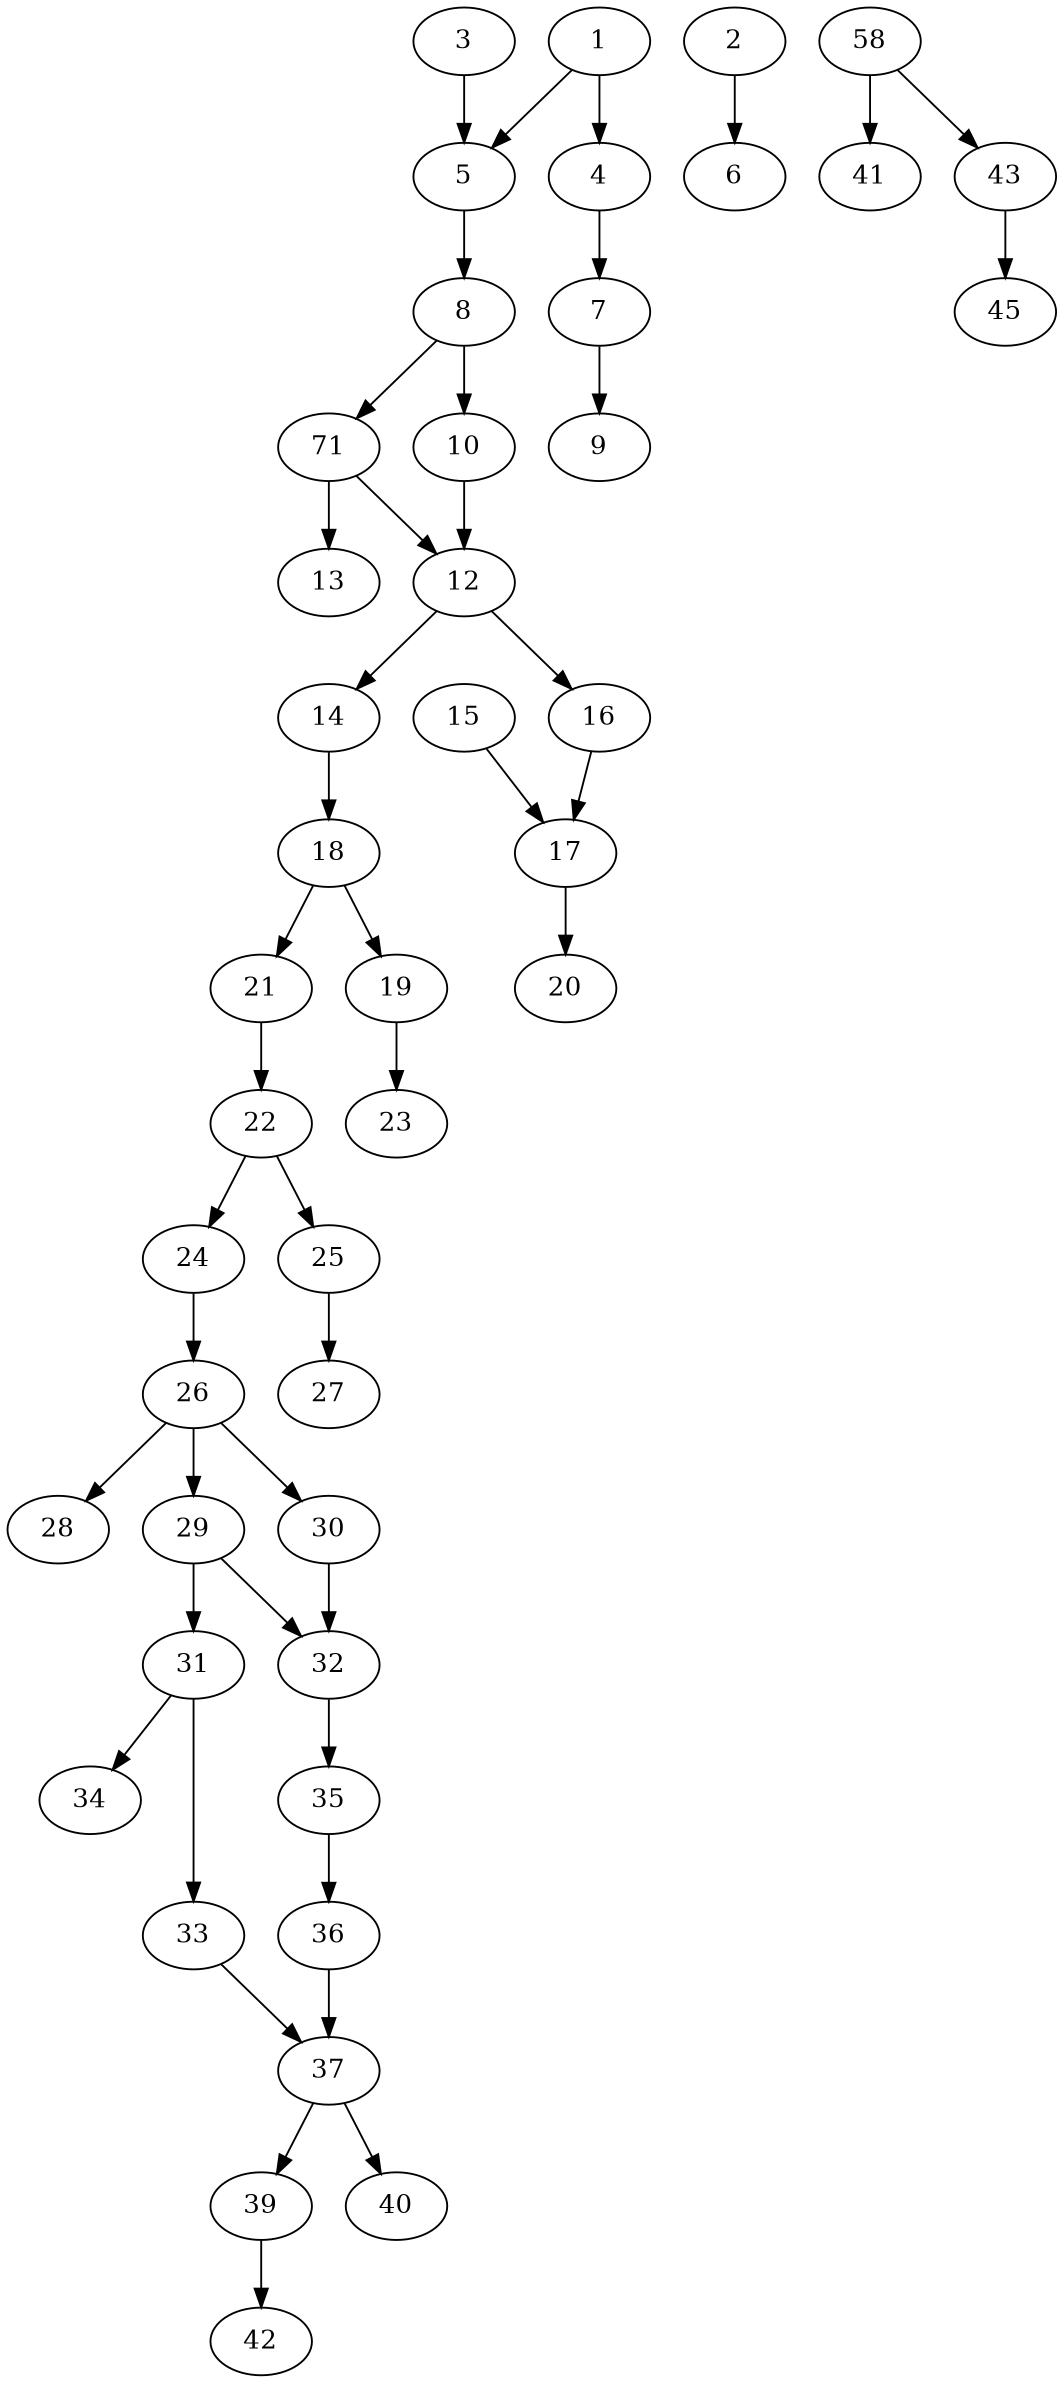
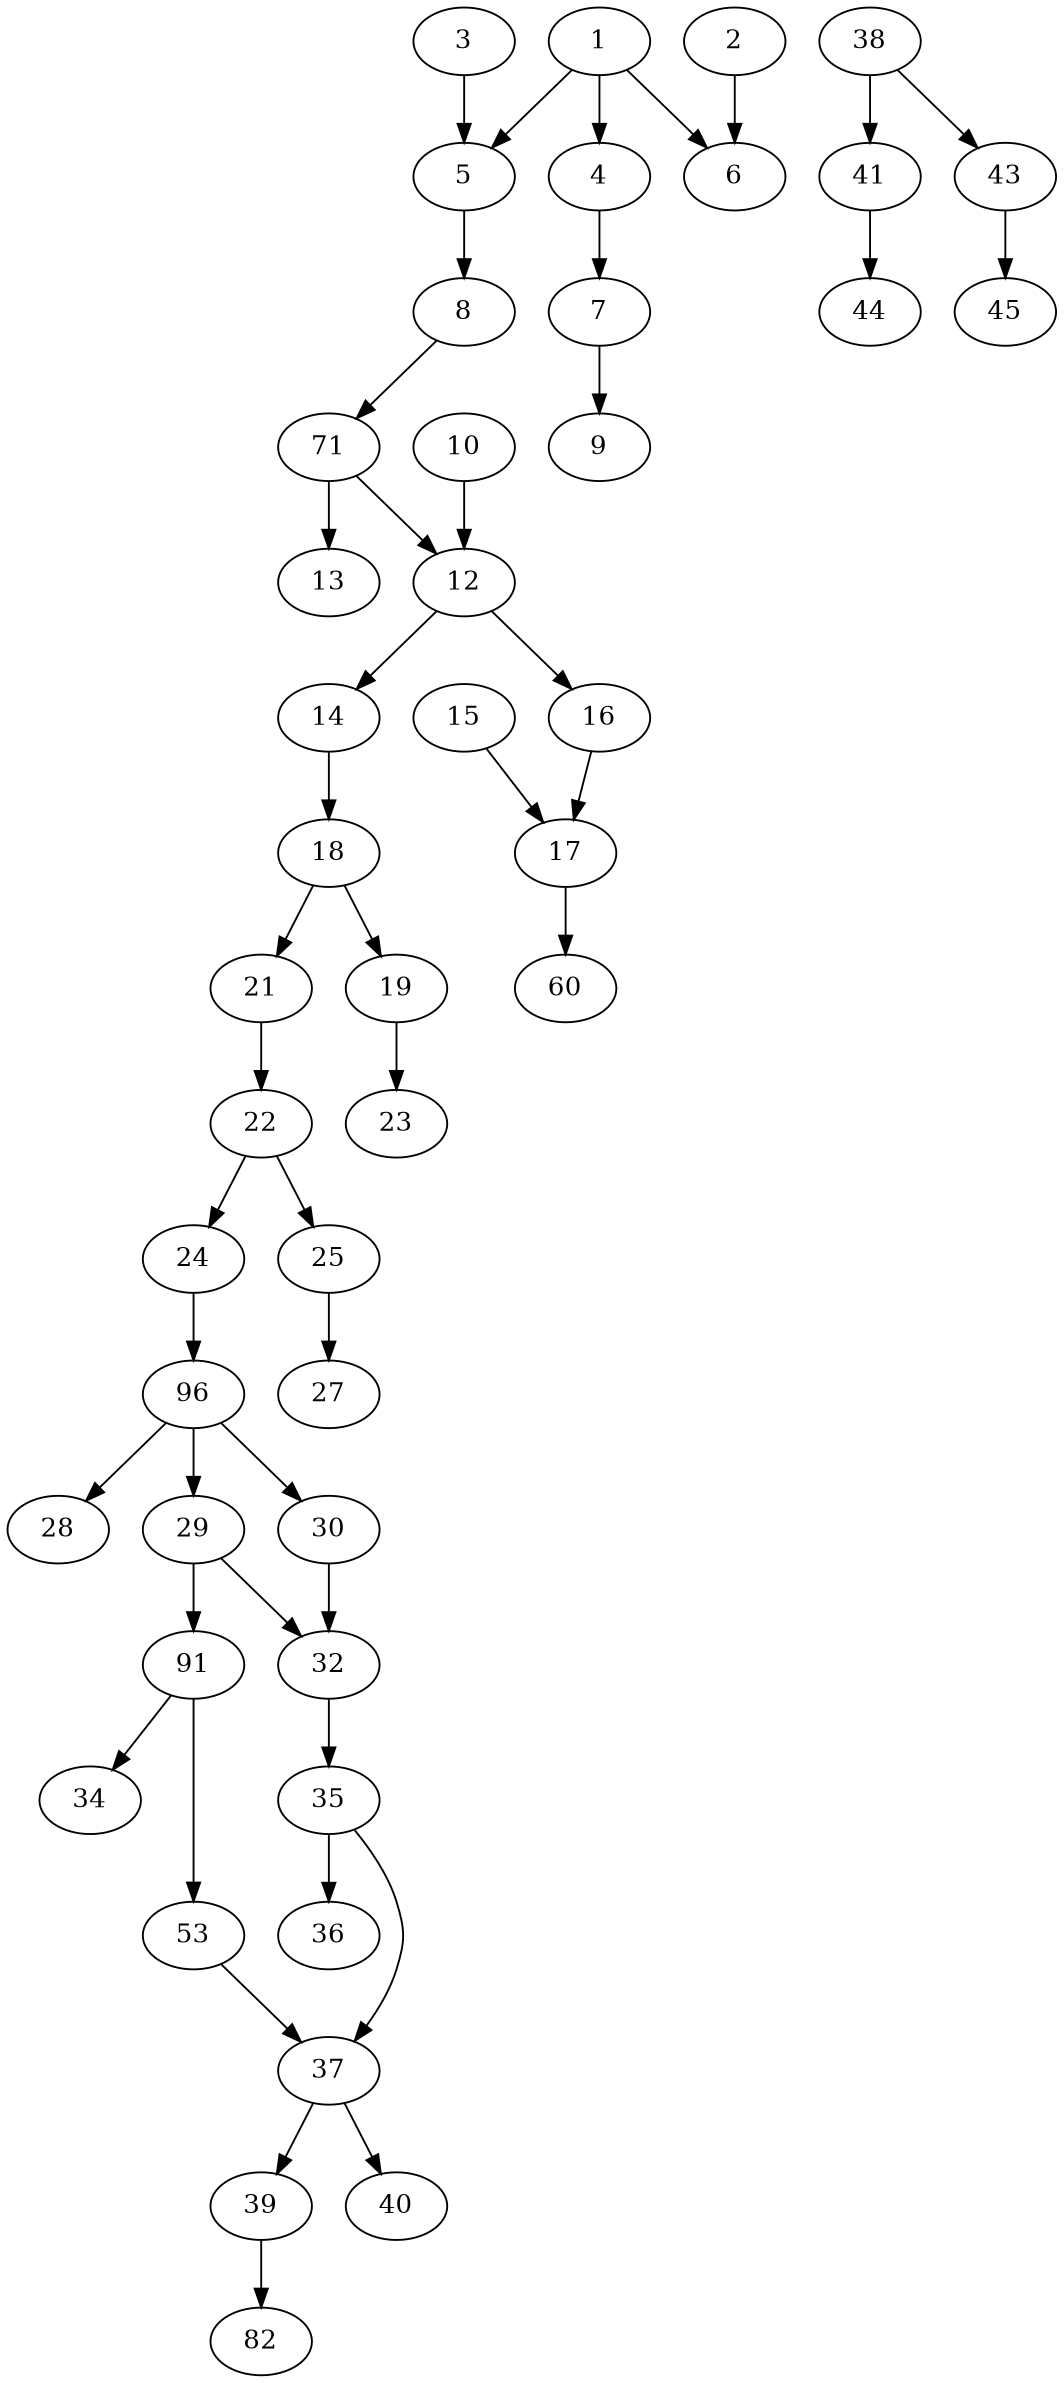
node "58": label "58" -> "38"
edge "1" -> "6": added
node "44": added
edge "8" -> "10": removed
node "20": label "20" -> "60"
node "26": label "26" -> "96"
node "31": label "31" -> "91"
node "33": label "33" -> "53"
edge "36" -> "37": now "35" -> "37"
node "42": label "42" -> "82"
